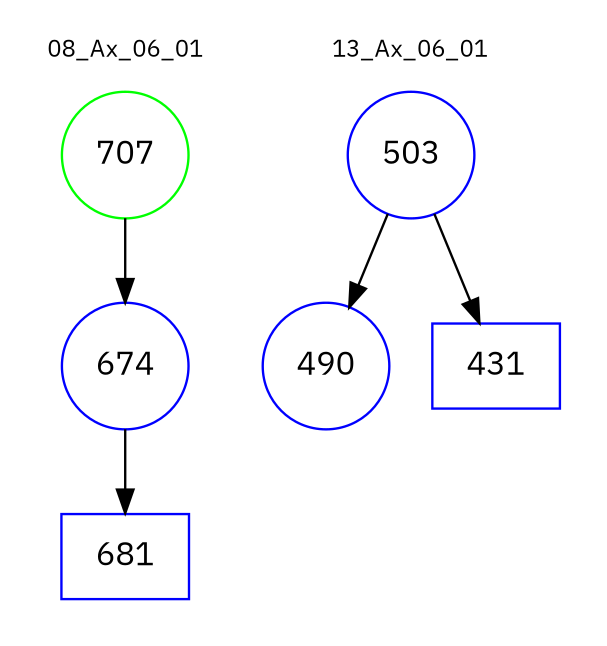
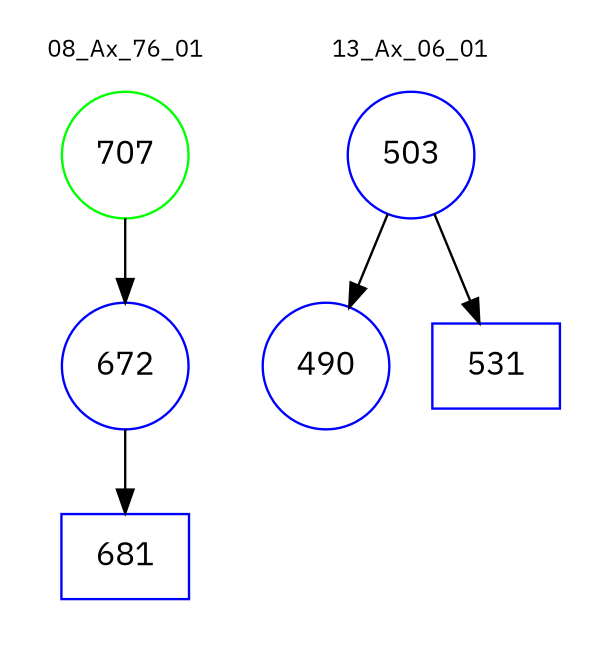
cluster "08_Ax_06_01": label "08_Ax_06_01" -> "08_Ax_76_01"
node "674": label "674" -> "672"
node "431": label "431" -> "531"
